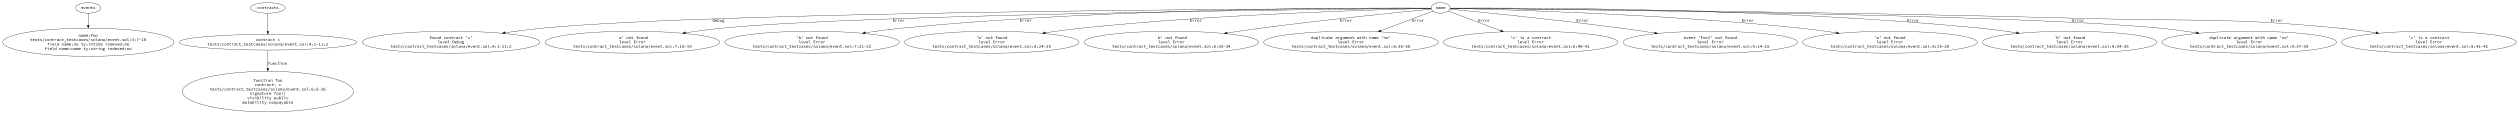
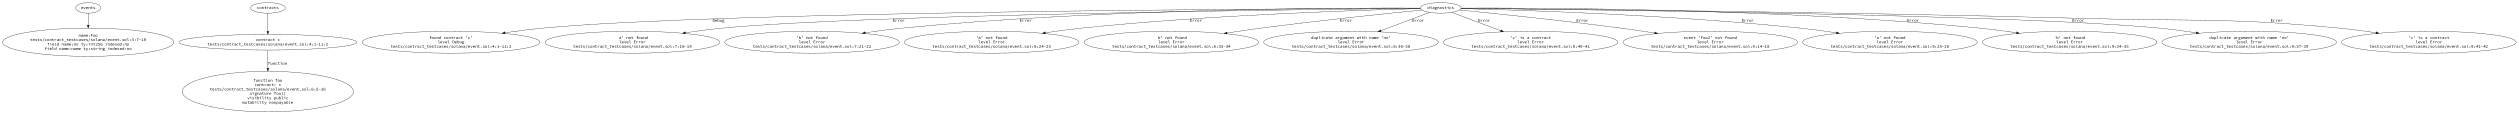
node "name": label "name" -> "diagnostics"
